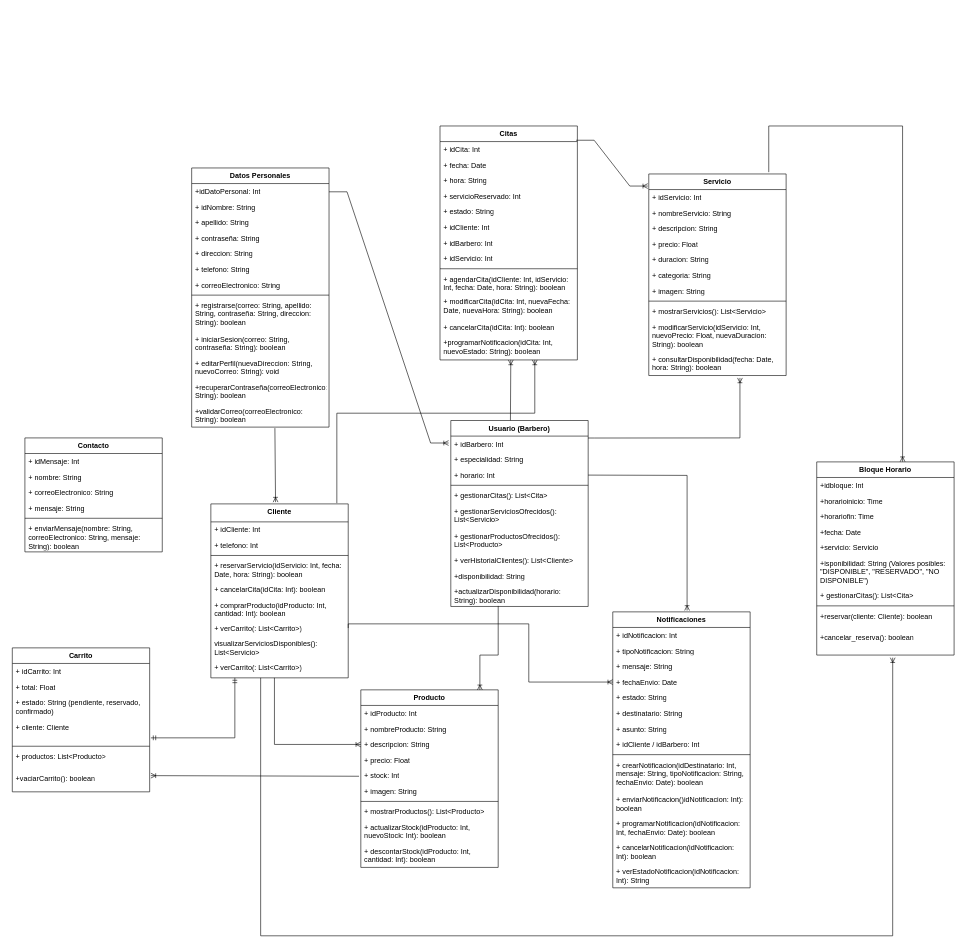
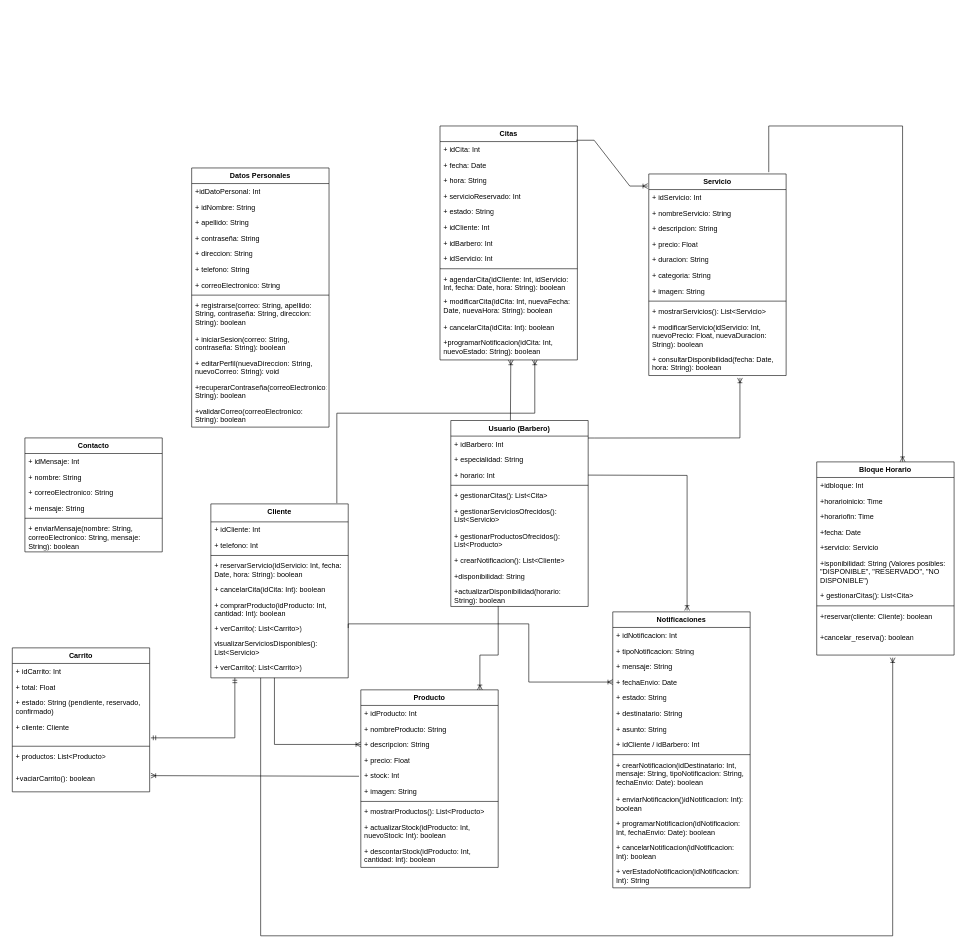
edge "Datos Personales" -> "Usuario (Barbero)": removed
edge "+validarCorreo(correoElectronico: String): boolean" -> "Cliente": removed
node "+ verHistorialClientes(): List<Cliente>": label "+ verHistorialClientes(): List<Cliente>" -> "+ crearNotificacion(): List<Cliente>"
